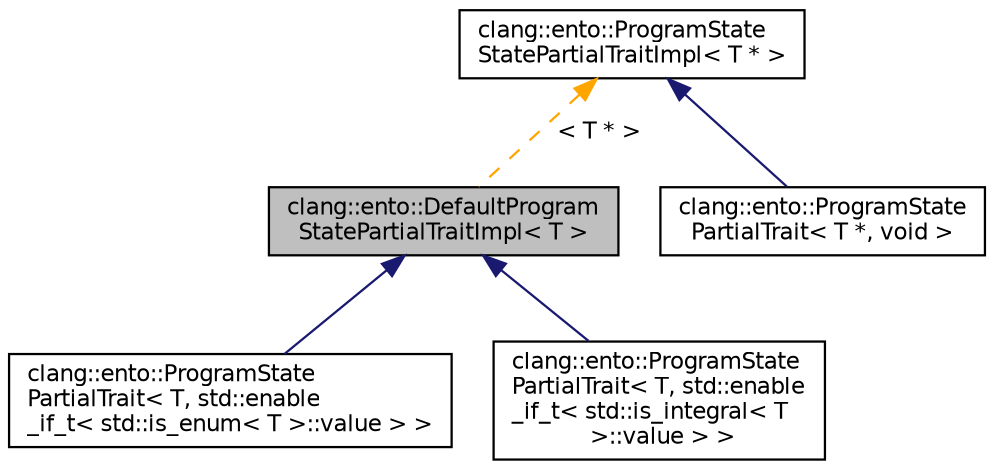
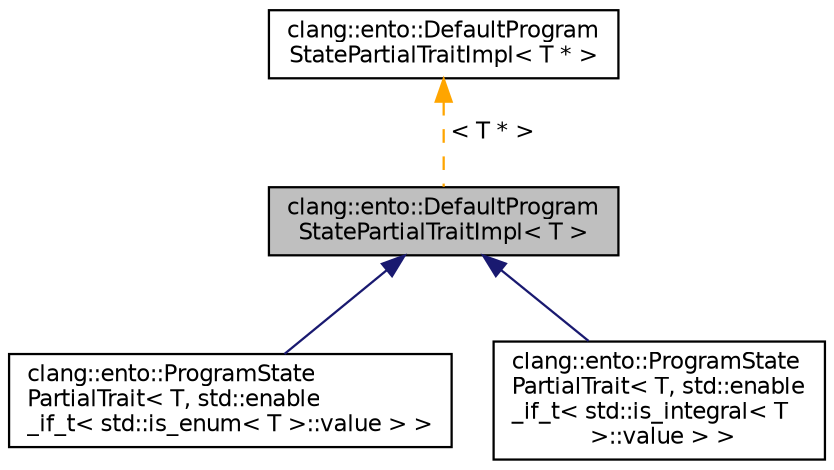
node "clang::ento::ProgramState StatePartialTraitImpl< T * >": label "clang::ento::ProgramState StatePartialTraitImpl< T * >" -> "clang::ento::DefaultProgram StatePartialTraitImpl< T * >"
node "clang::ento::ProgramState PartialTrait< T *, void >": removed
